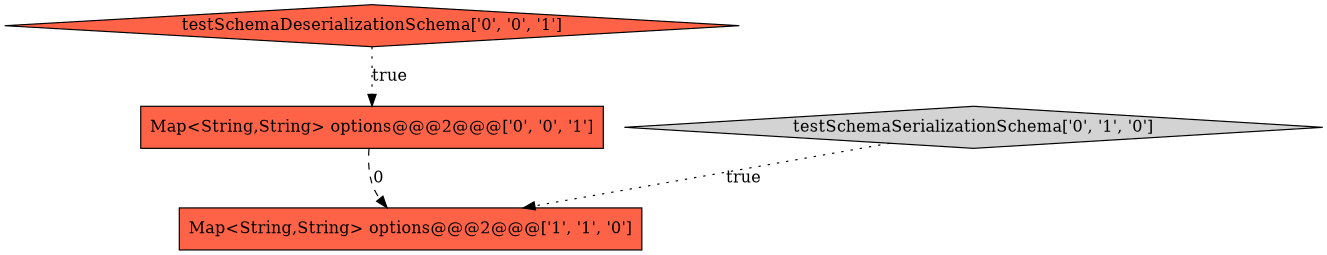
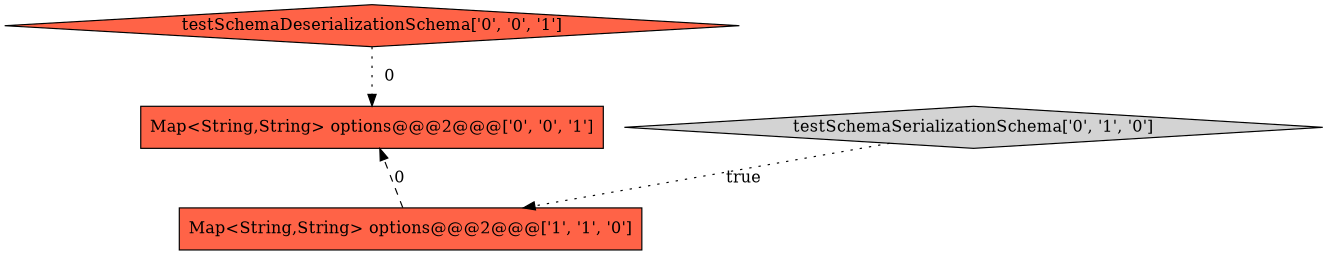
edge "testSchemaDeserializationSchema['0', '0', '1']" -> "Map<String,String> options@@@2@@@['0', '0', '1']": label "true" -> "0"
edge "Map<String,String> options@@@2@@@['0', '0', '1']" -> "Map<String,String> options@@@2@@@['1', '1', '0']": reversed
